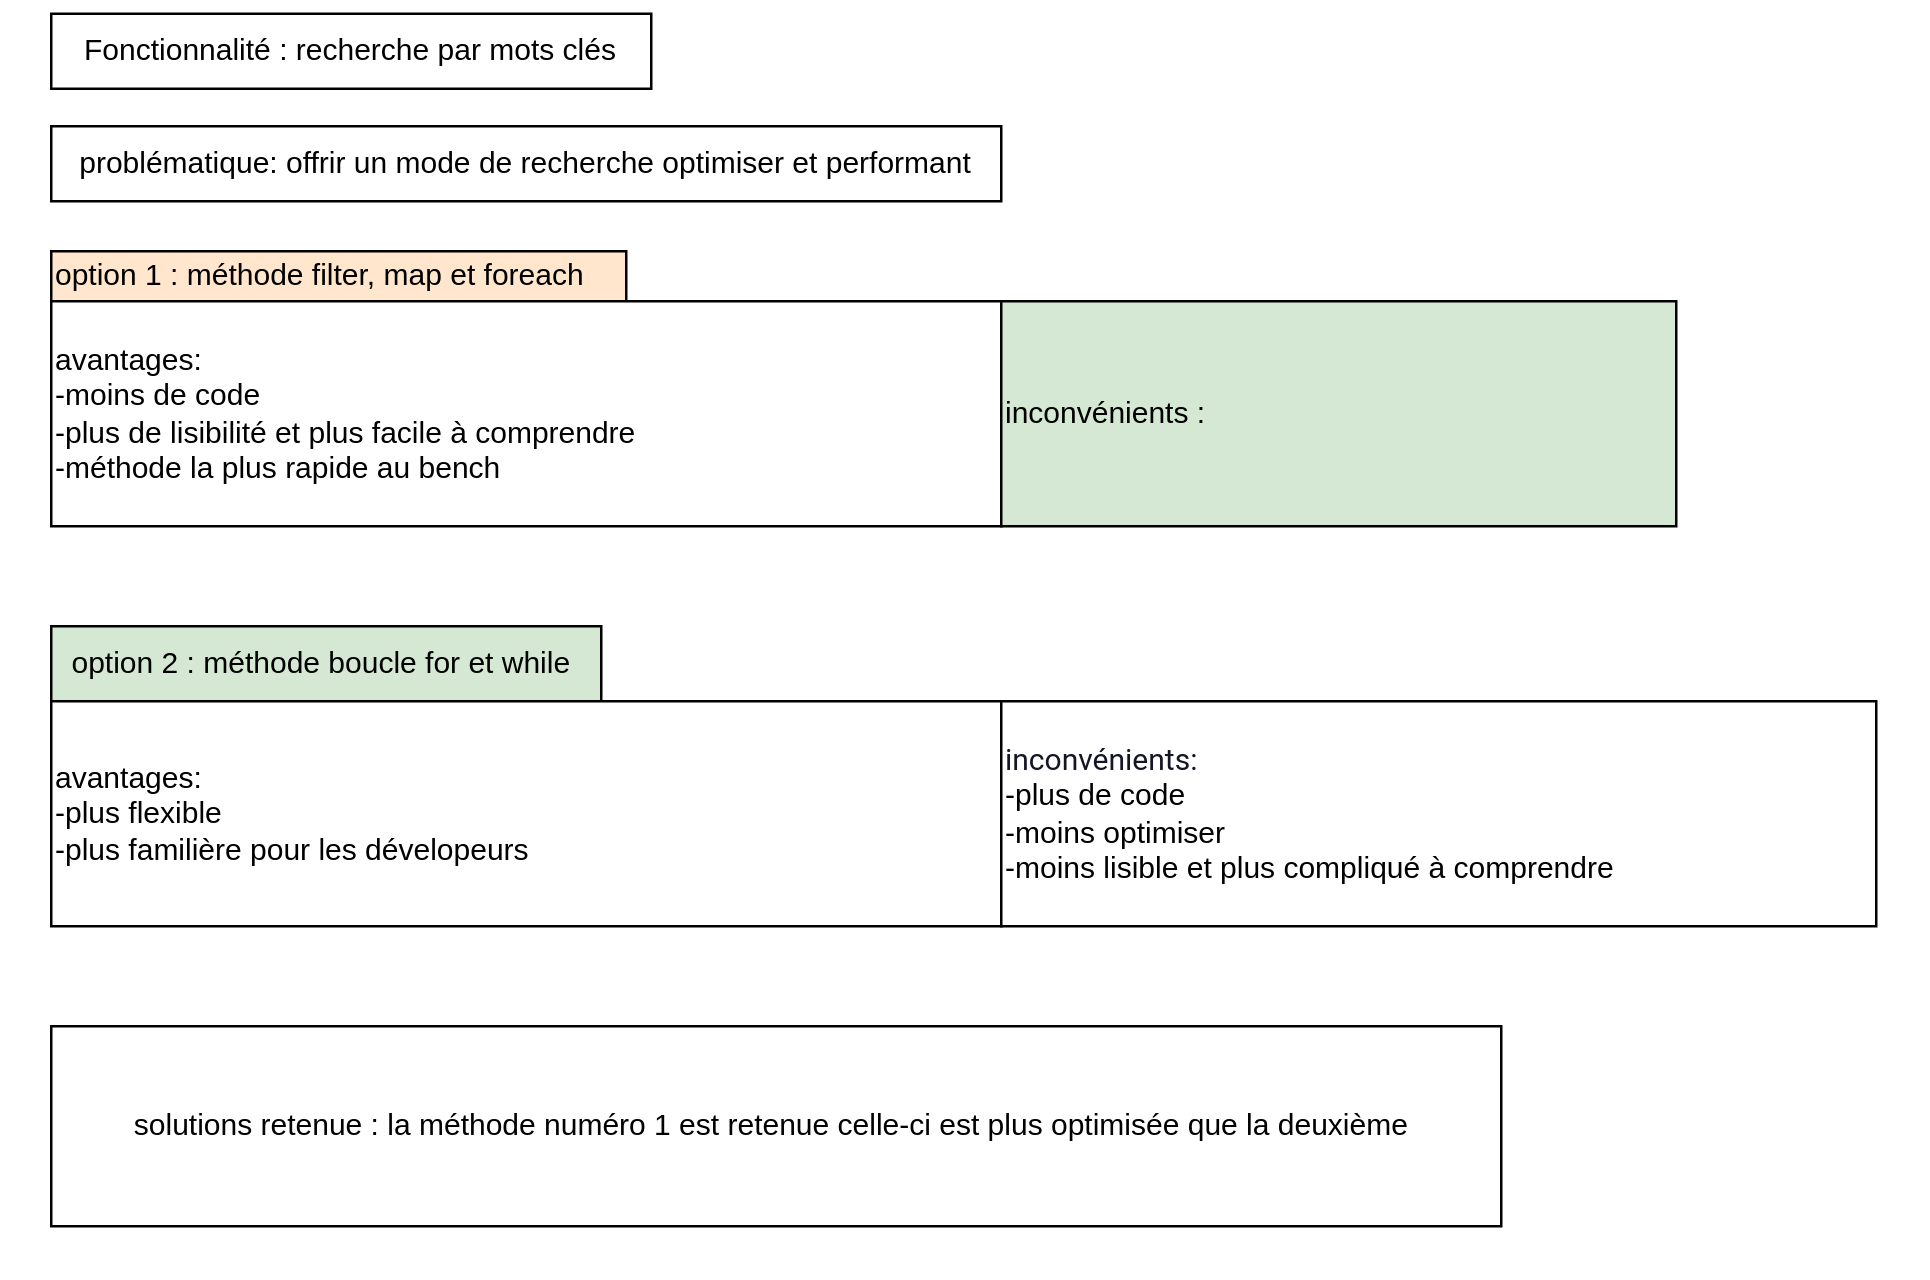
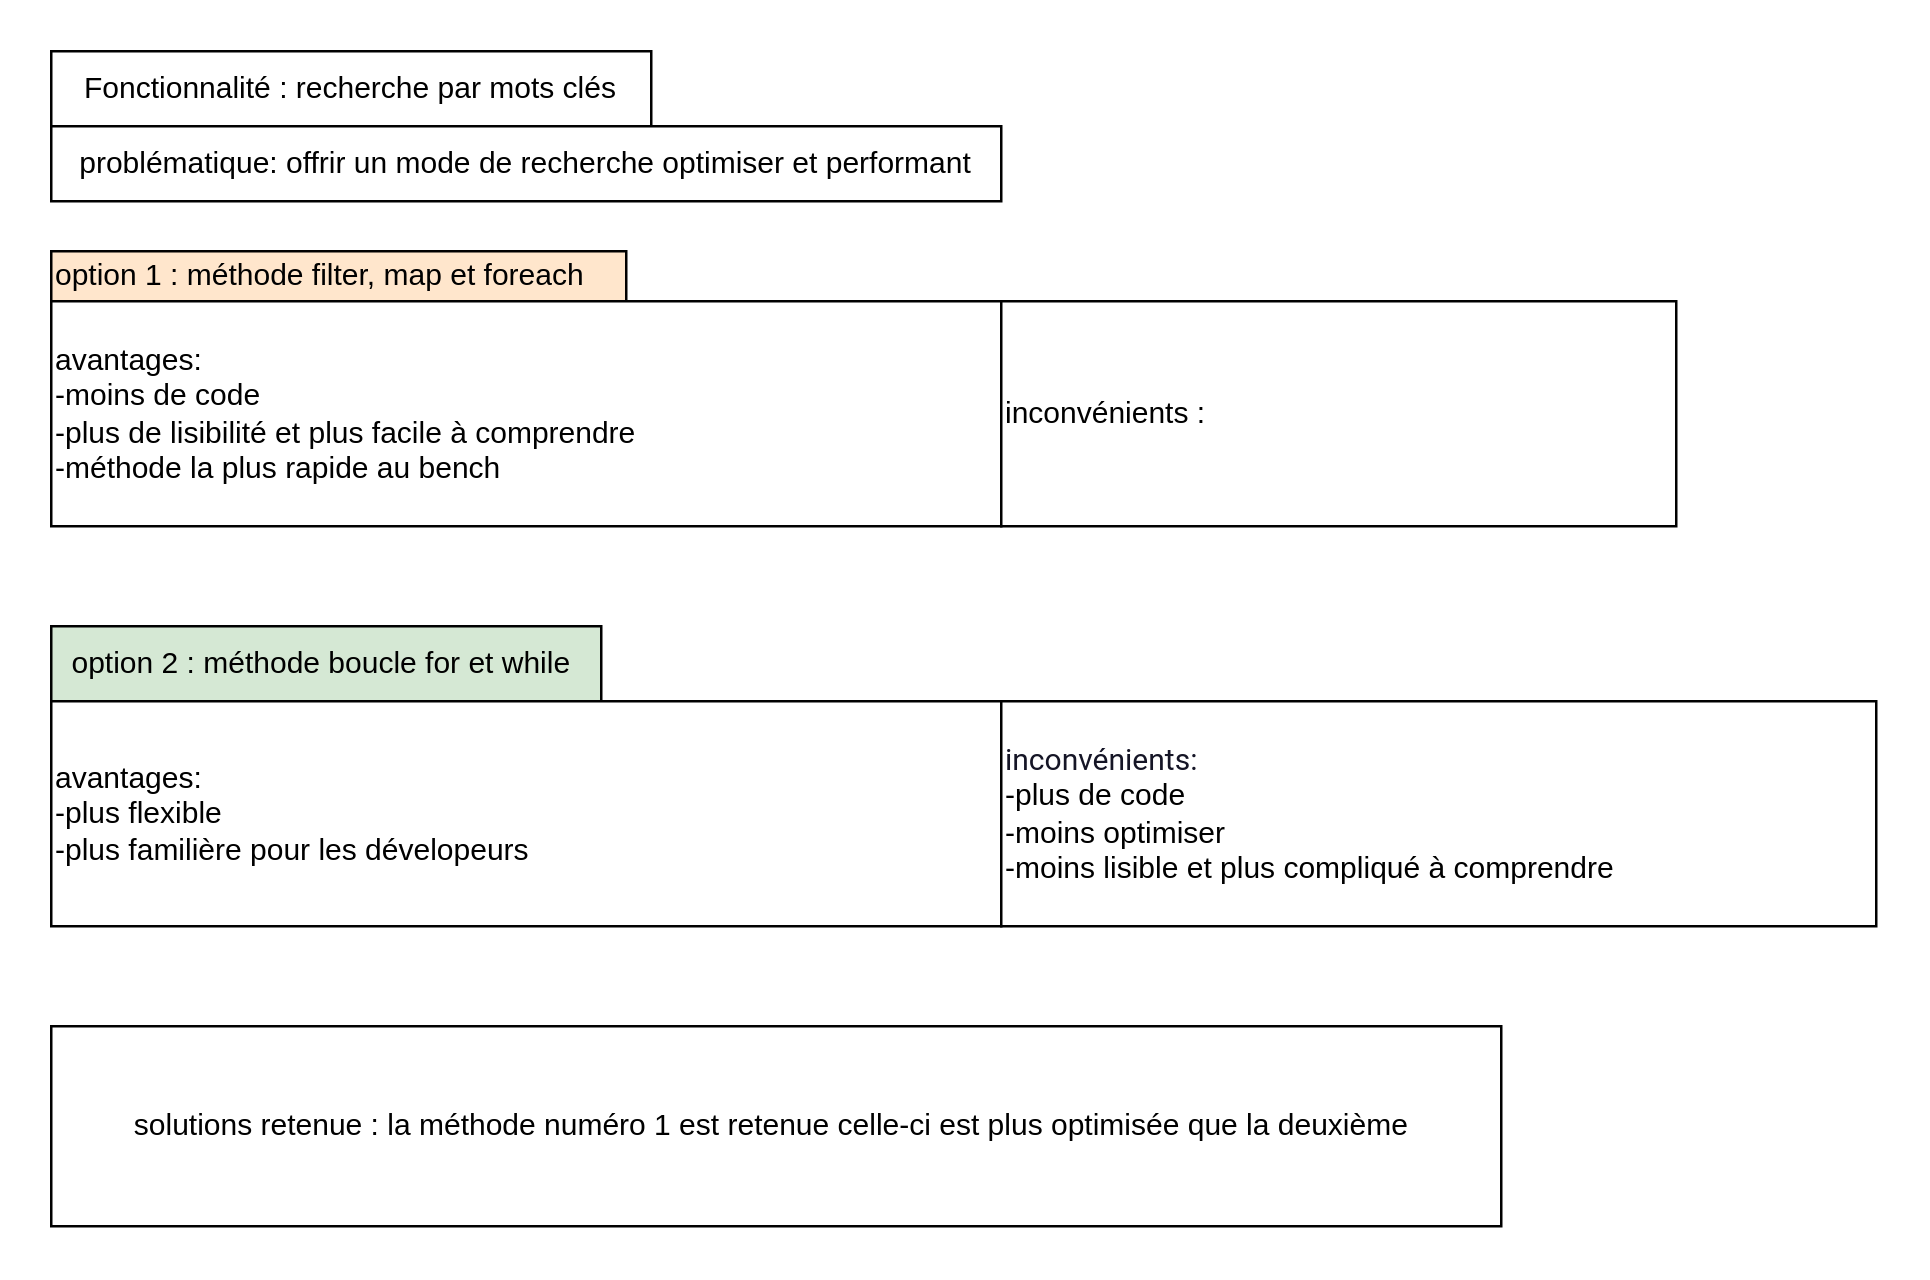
node "Fonctionnalité : recherche par mots clés": moved (351, 51) -> (351, 89)
node "inconvénients :": fillcolor #d5e8d4 -> #ffffff
